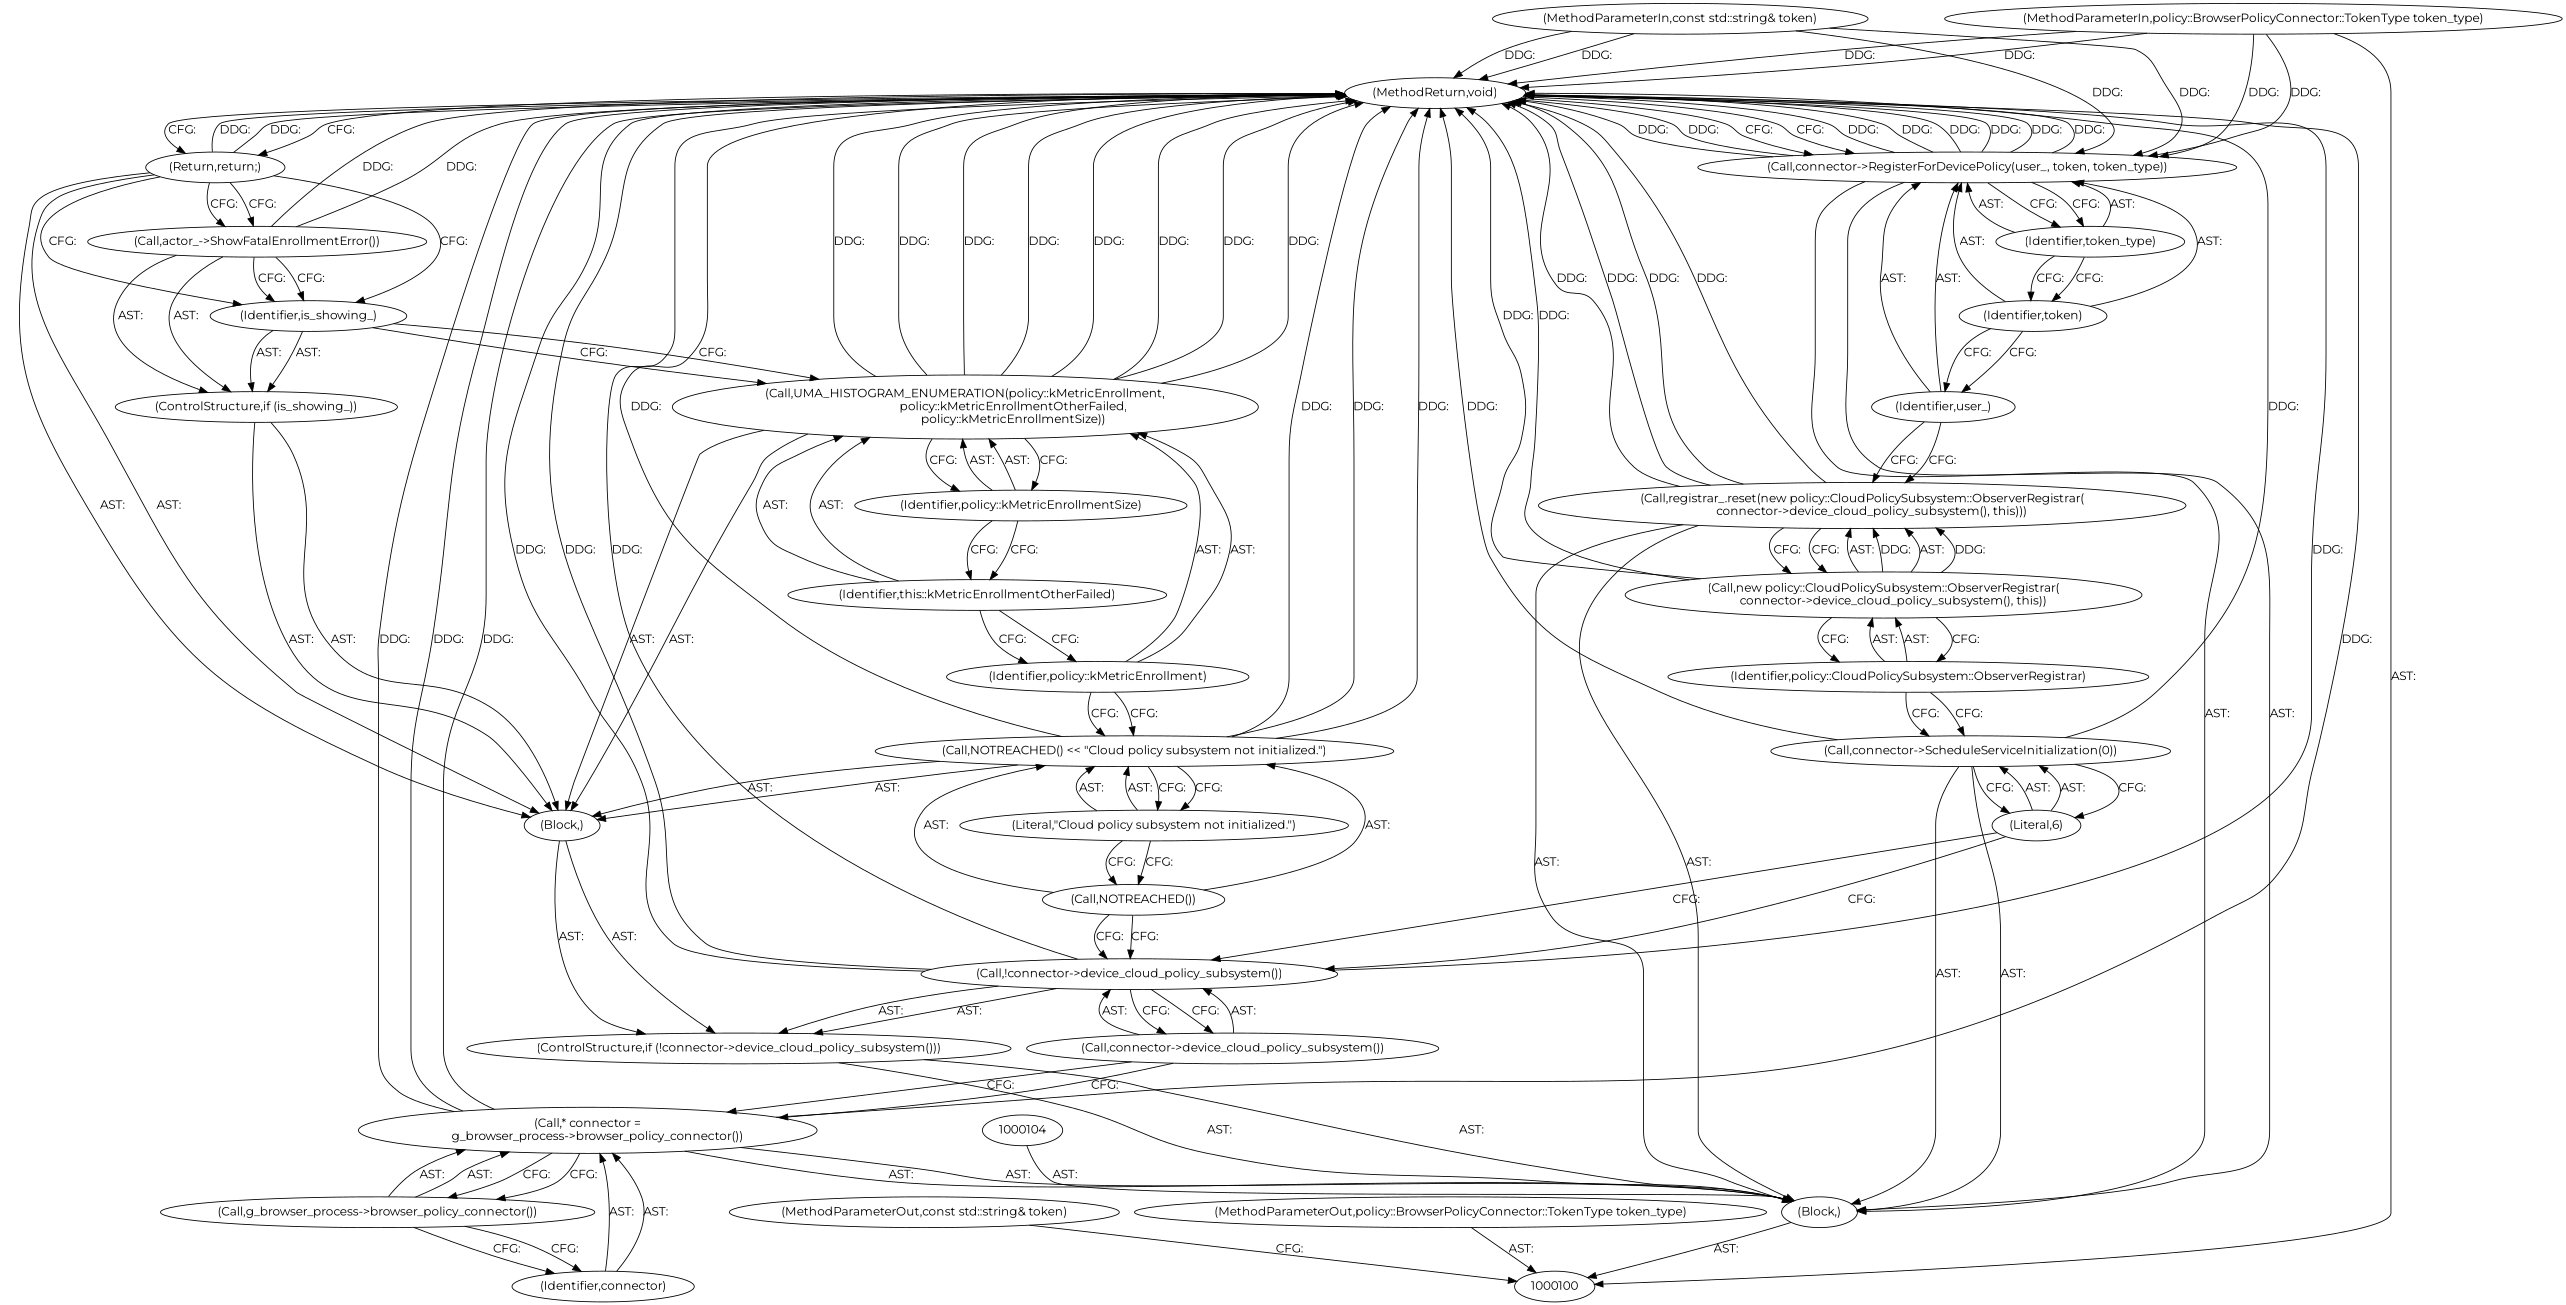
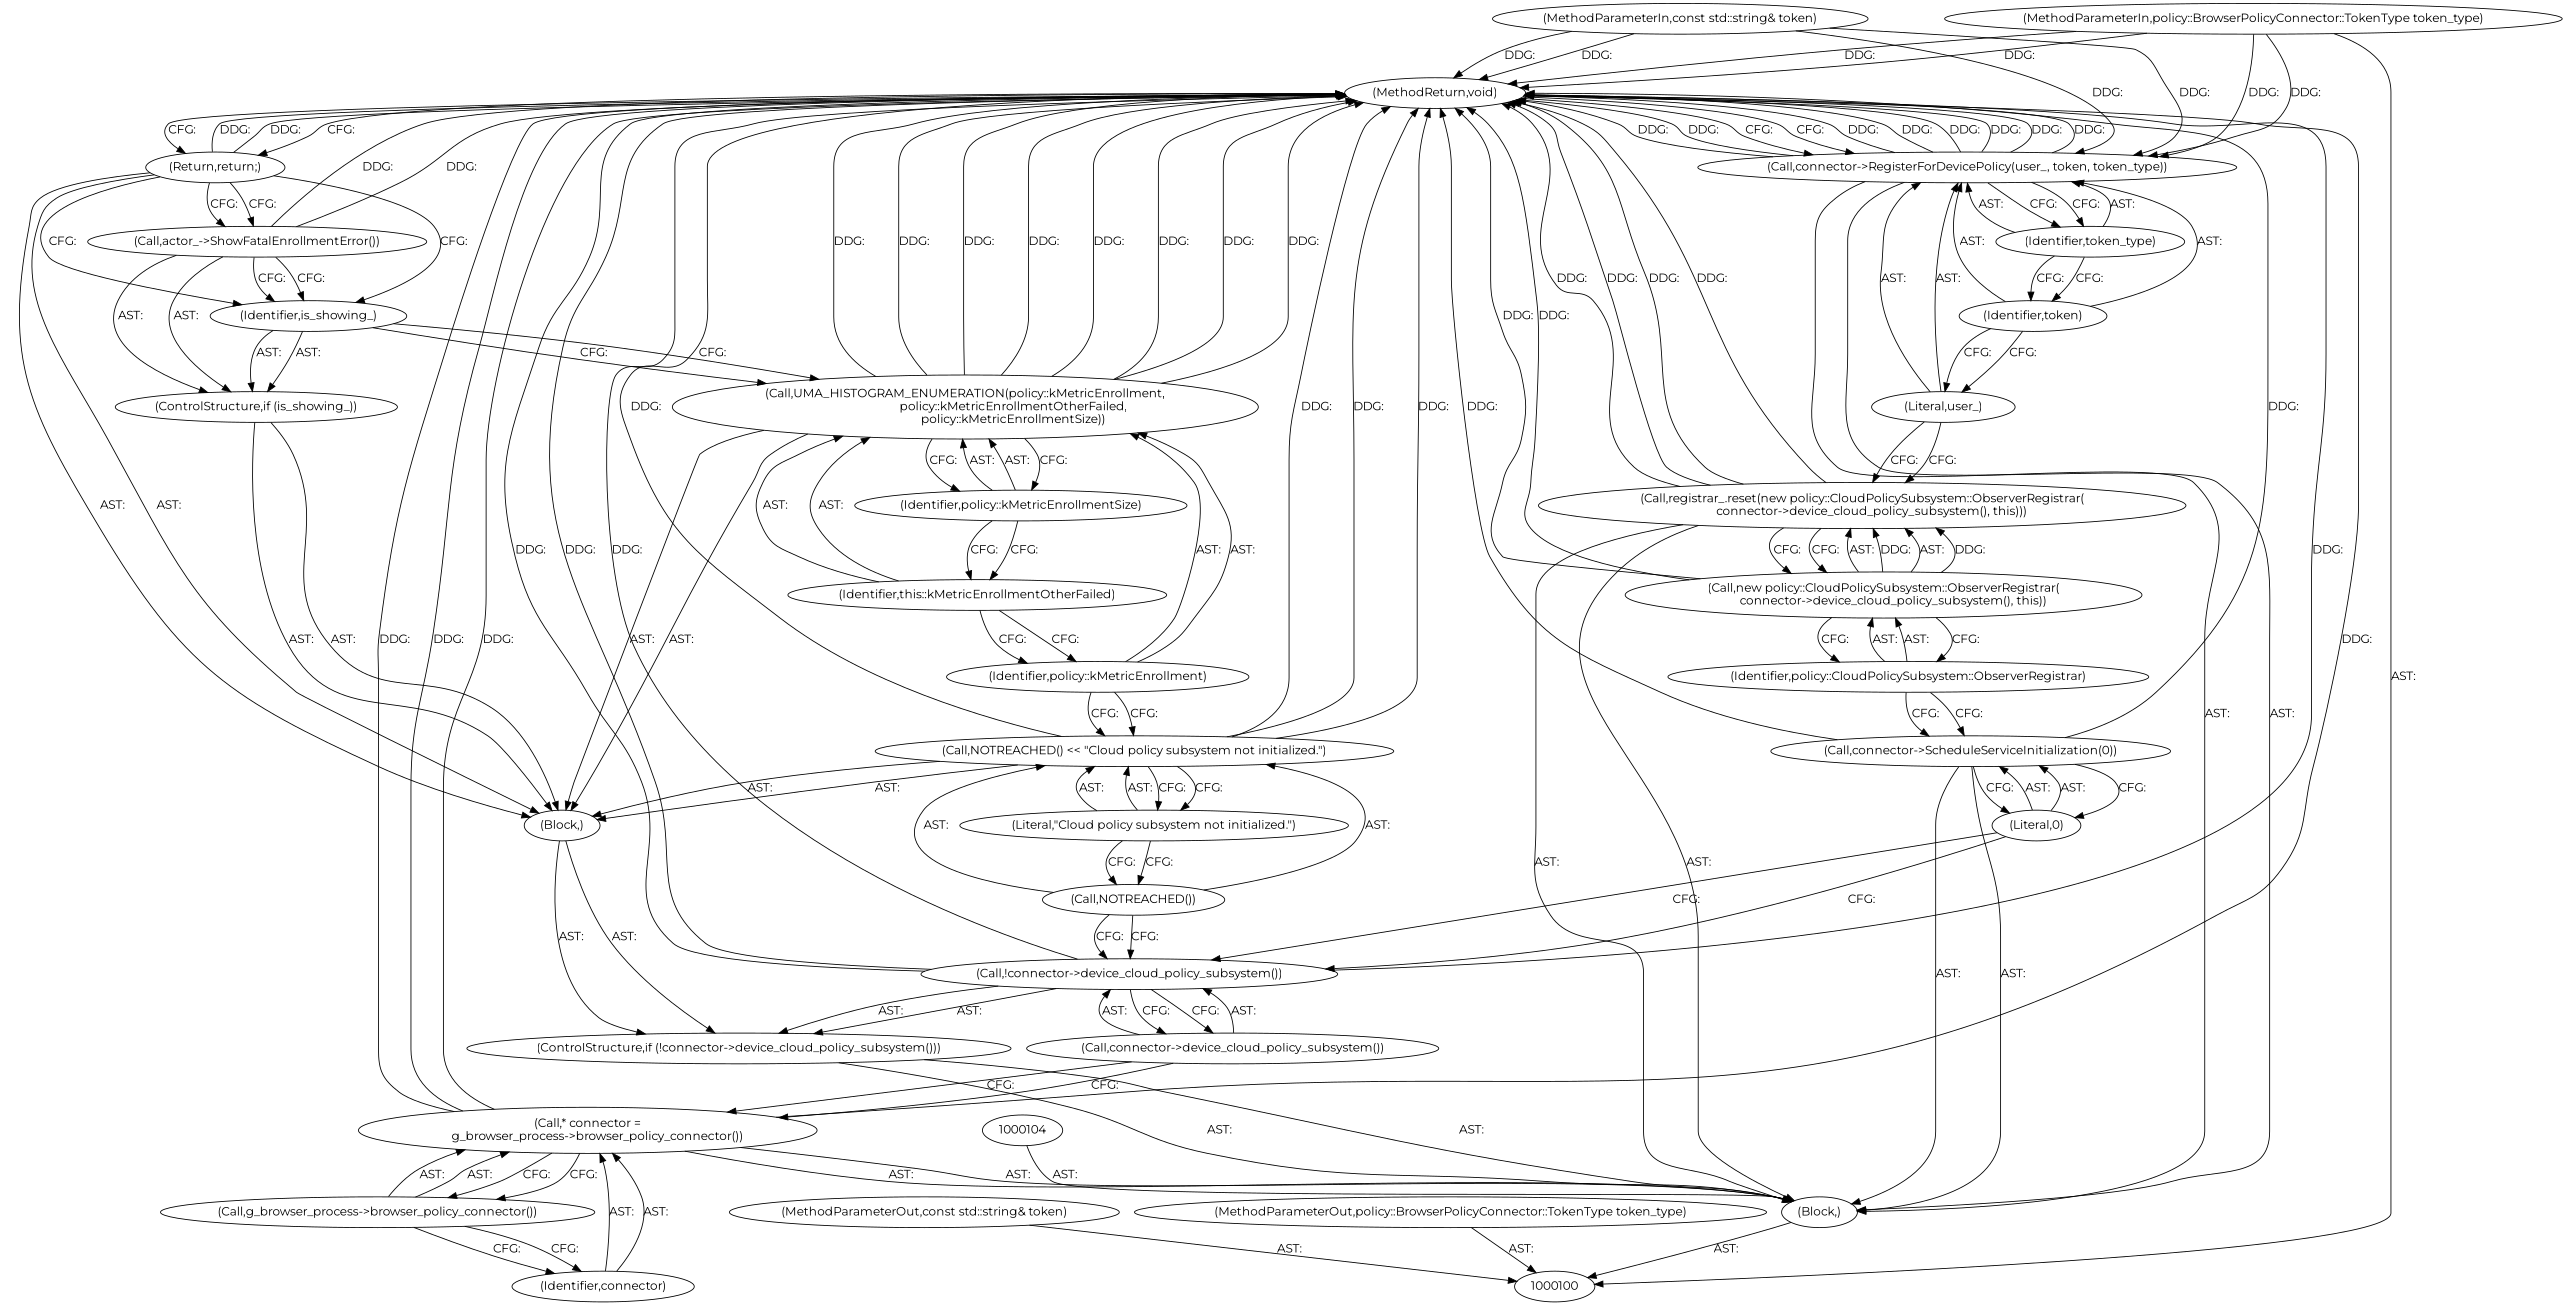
node "(Identifier,user_)": label "(Identifier,user_)" -> "(Literal,user_)"
node "(Literal,6)": label "(Literal,6)" -> "(Literal,0)"
edge "(MethodParameterOut,const std::string& token)" -> "1000100": label "CFG: " -> "AST: "
